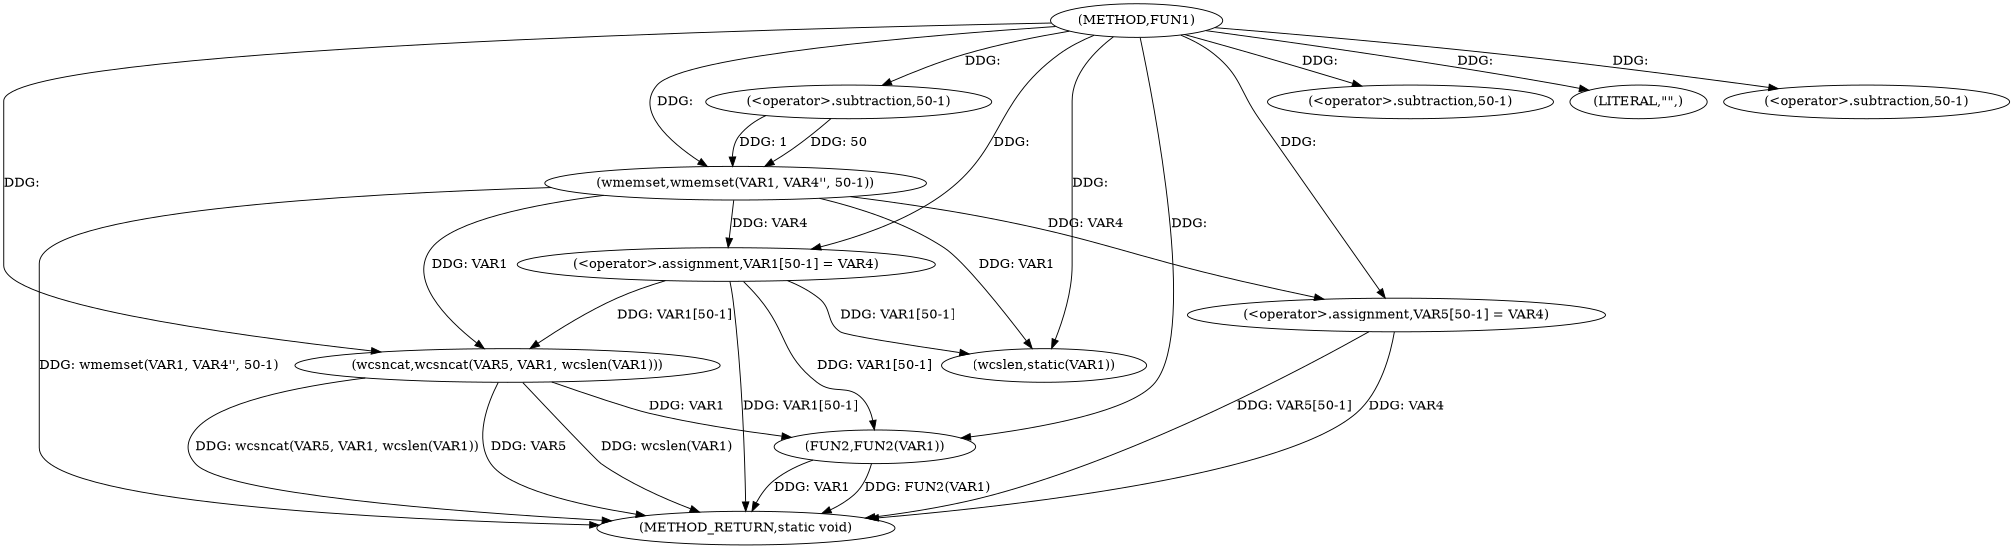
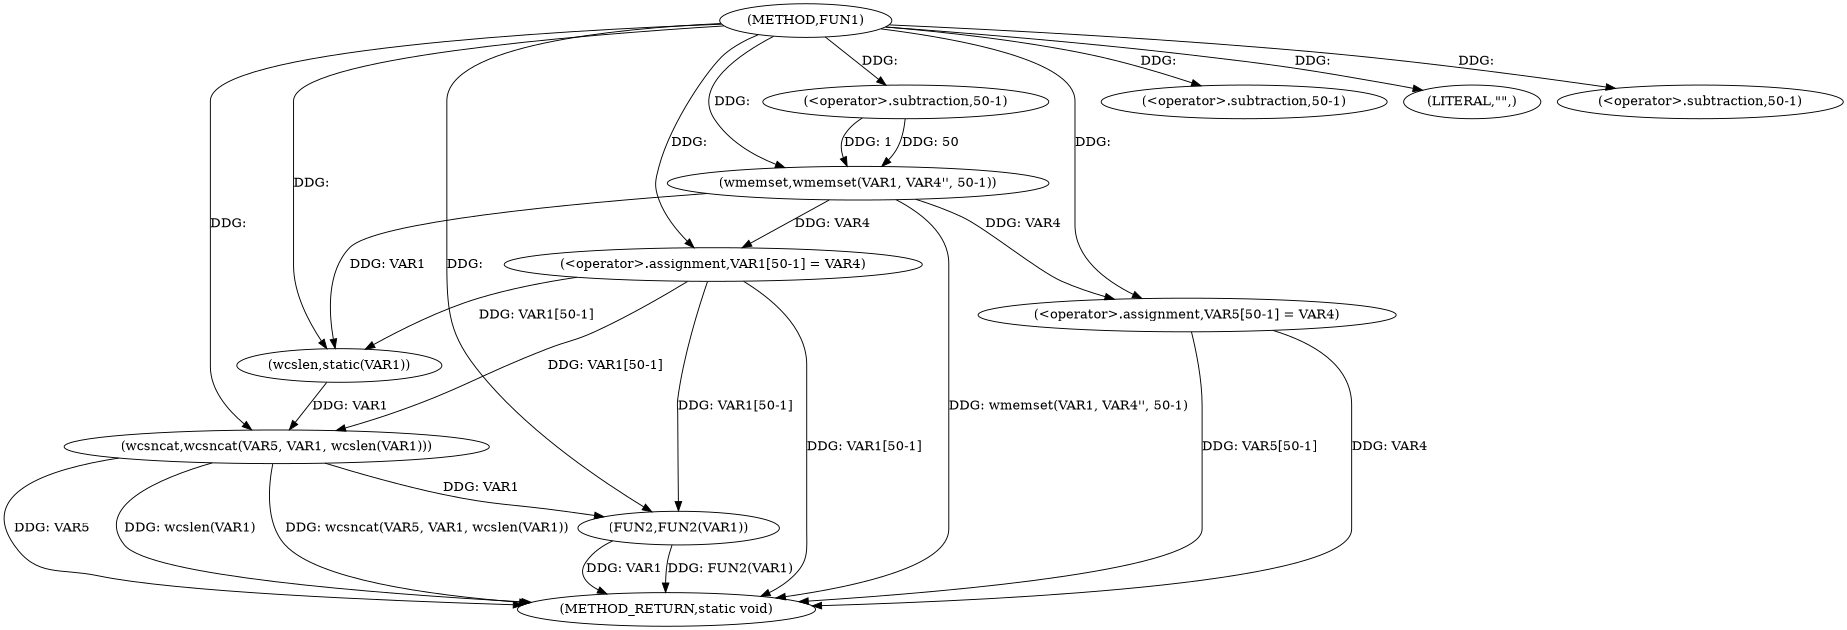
edge "(wmemset,wmemset(VAR1, VAR4'', 50-1))" -> "(wcsncat,wcsncat(VAR5, VAR1, wcslen(VAR1)))": now "(wcslen,static(VAR1))" -> "(wcsncat,wcsncat(VAR5, VAR1, wcslen(VAR1)))"
